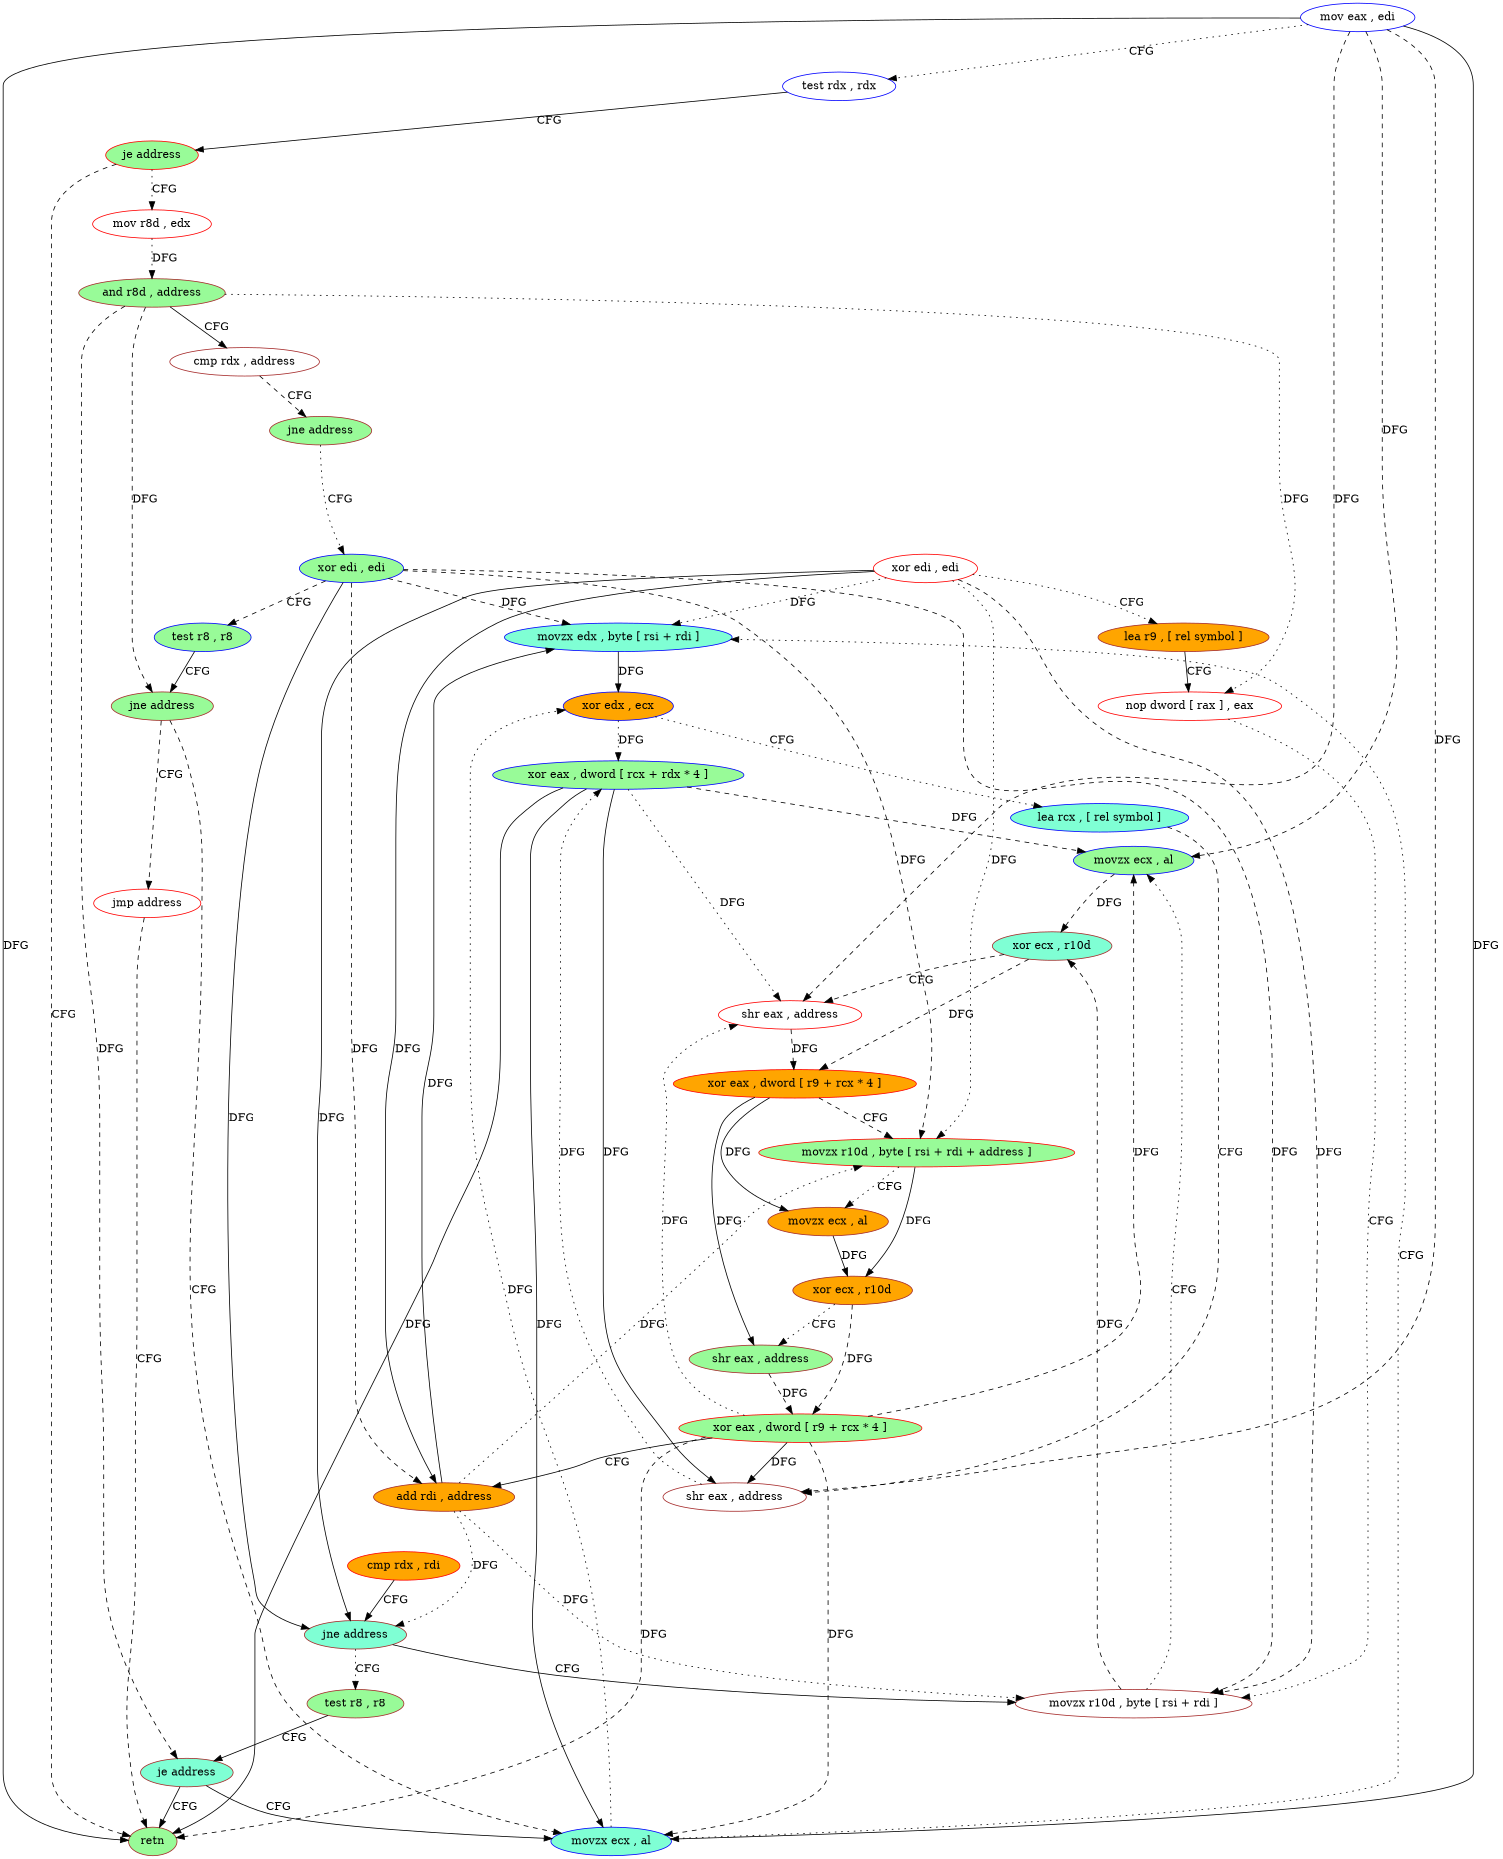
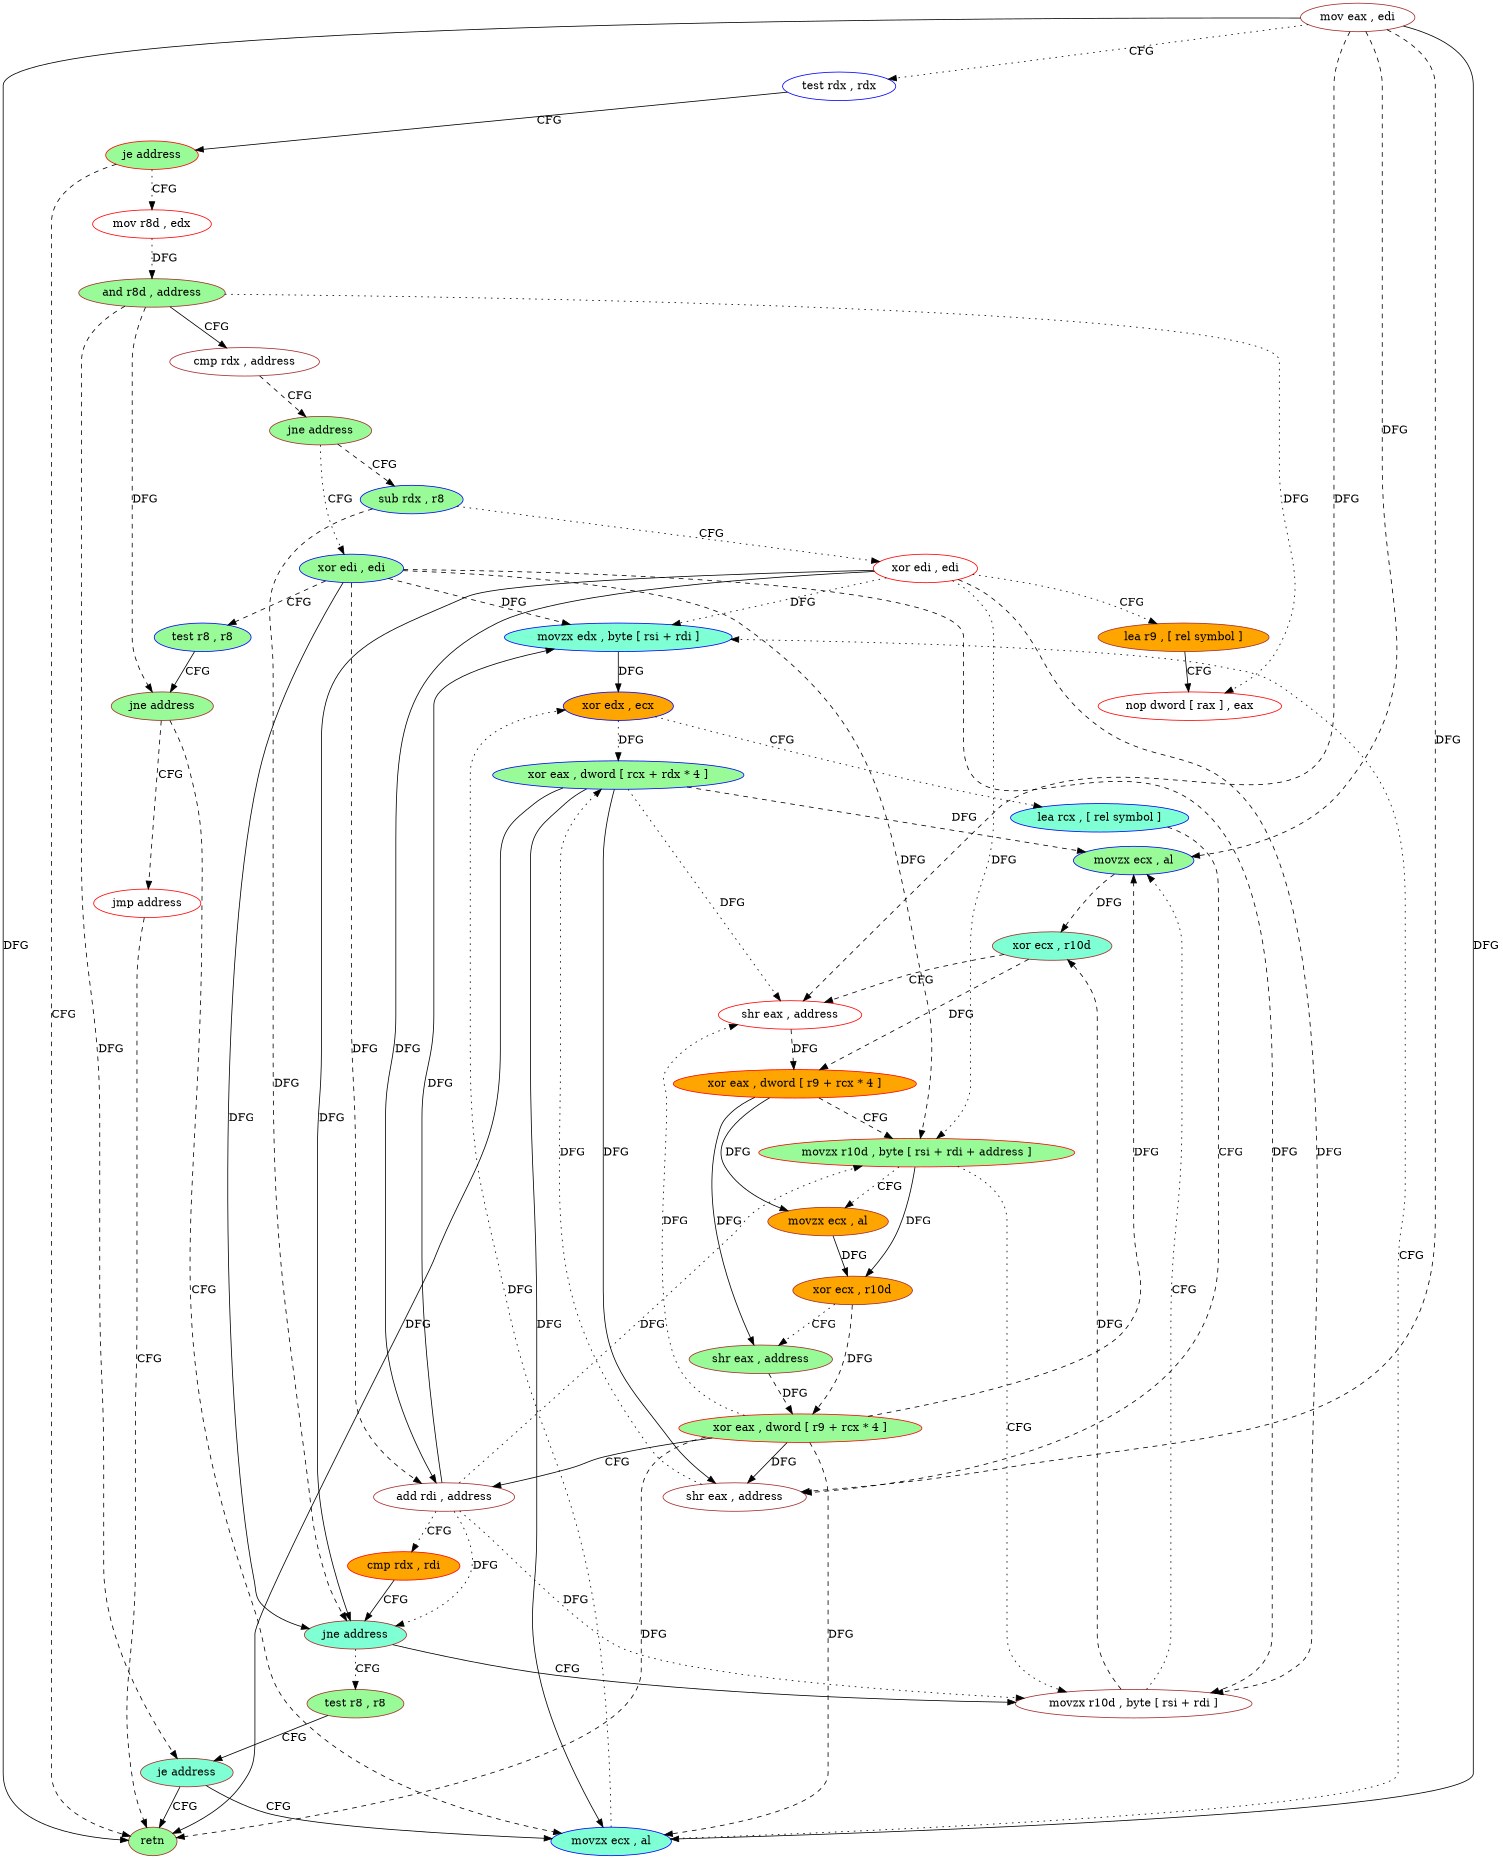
node "mov eax , edi": color blue -> brown
node "sub rdx , r8": added
edge "nop dword [ rax ] , eax" -> "movzx r10d , byte [ rsi + rdi ]": now "movzx r10d , byte [ rsi + rdi + address ]" -> "movzx r10d , byte [ rsi + rdi ]"
node "add rdi , address": fillcolor orange -> white
edge "add rdi , address" -> "cmp rdx , rdi": added, label "CFG"
